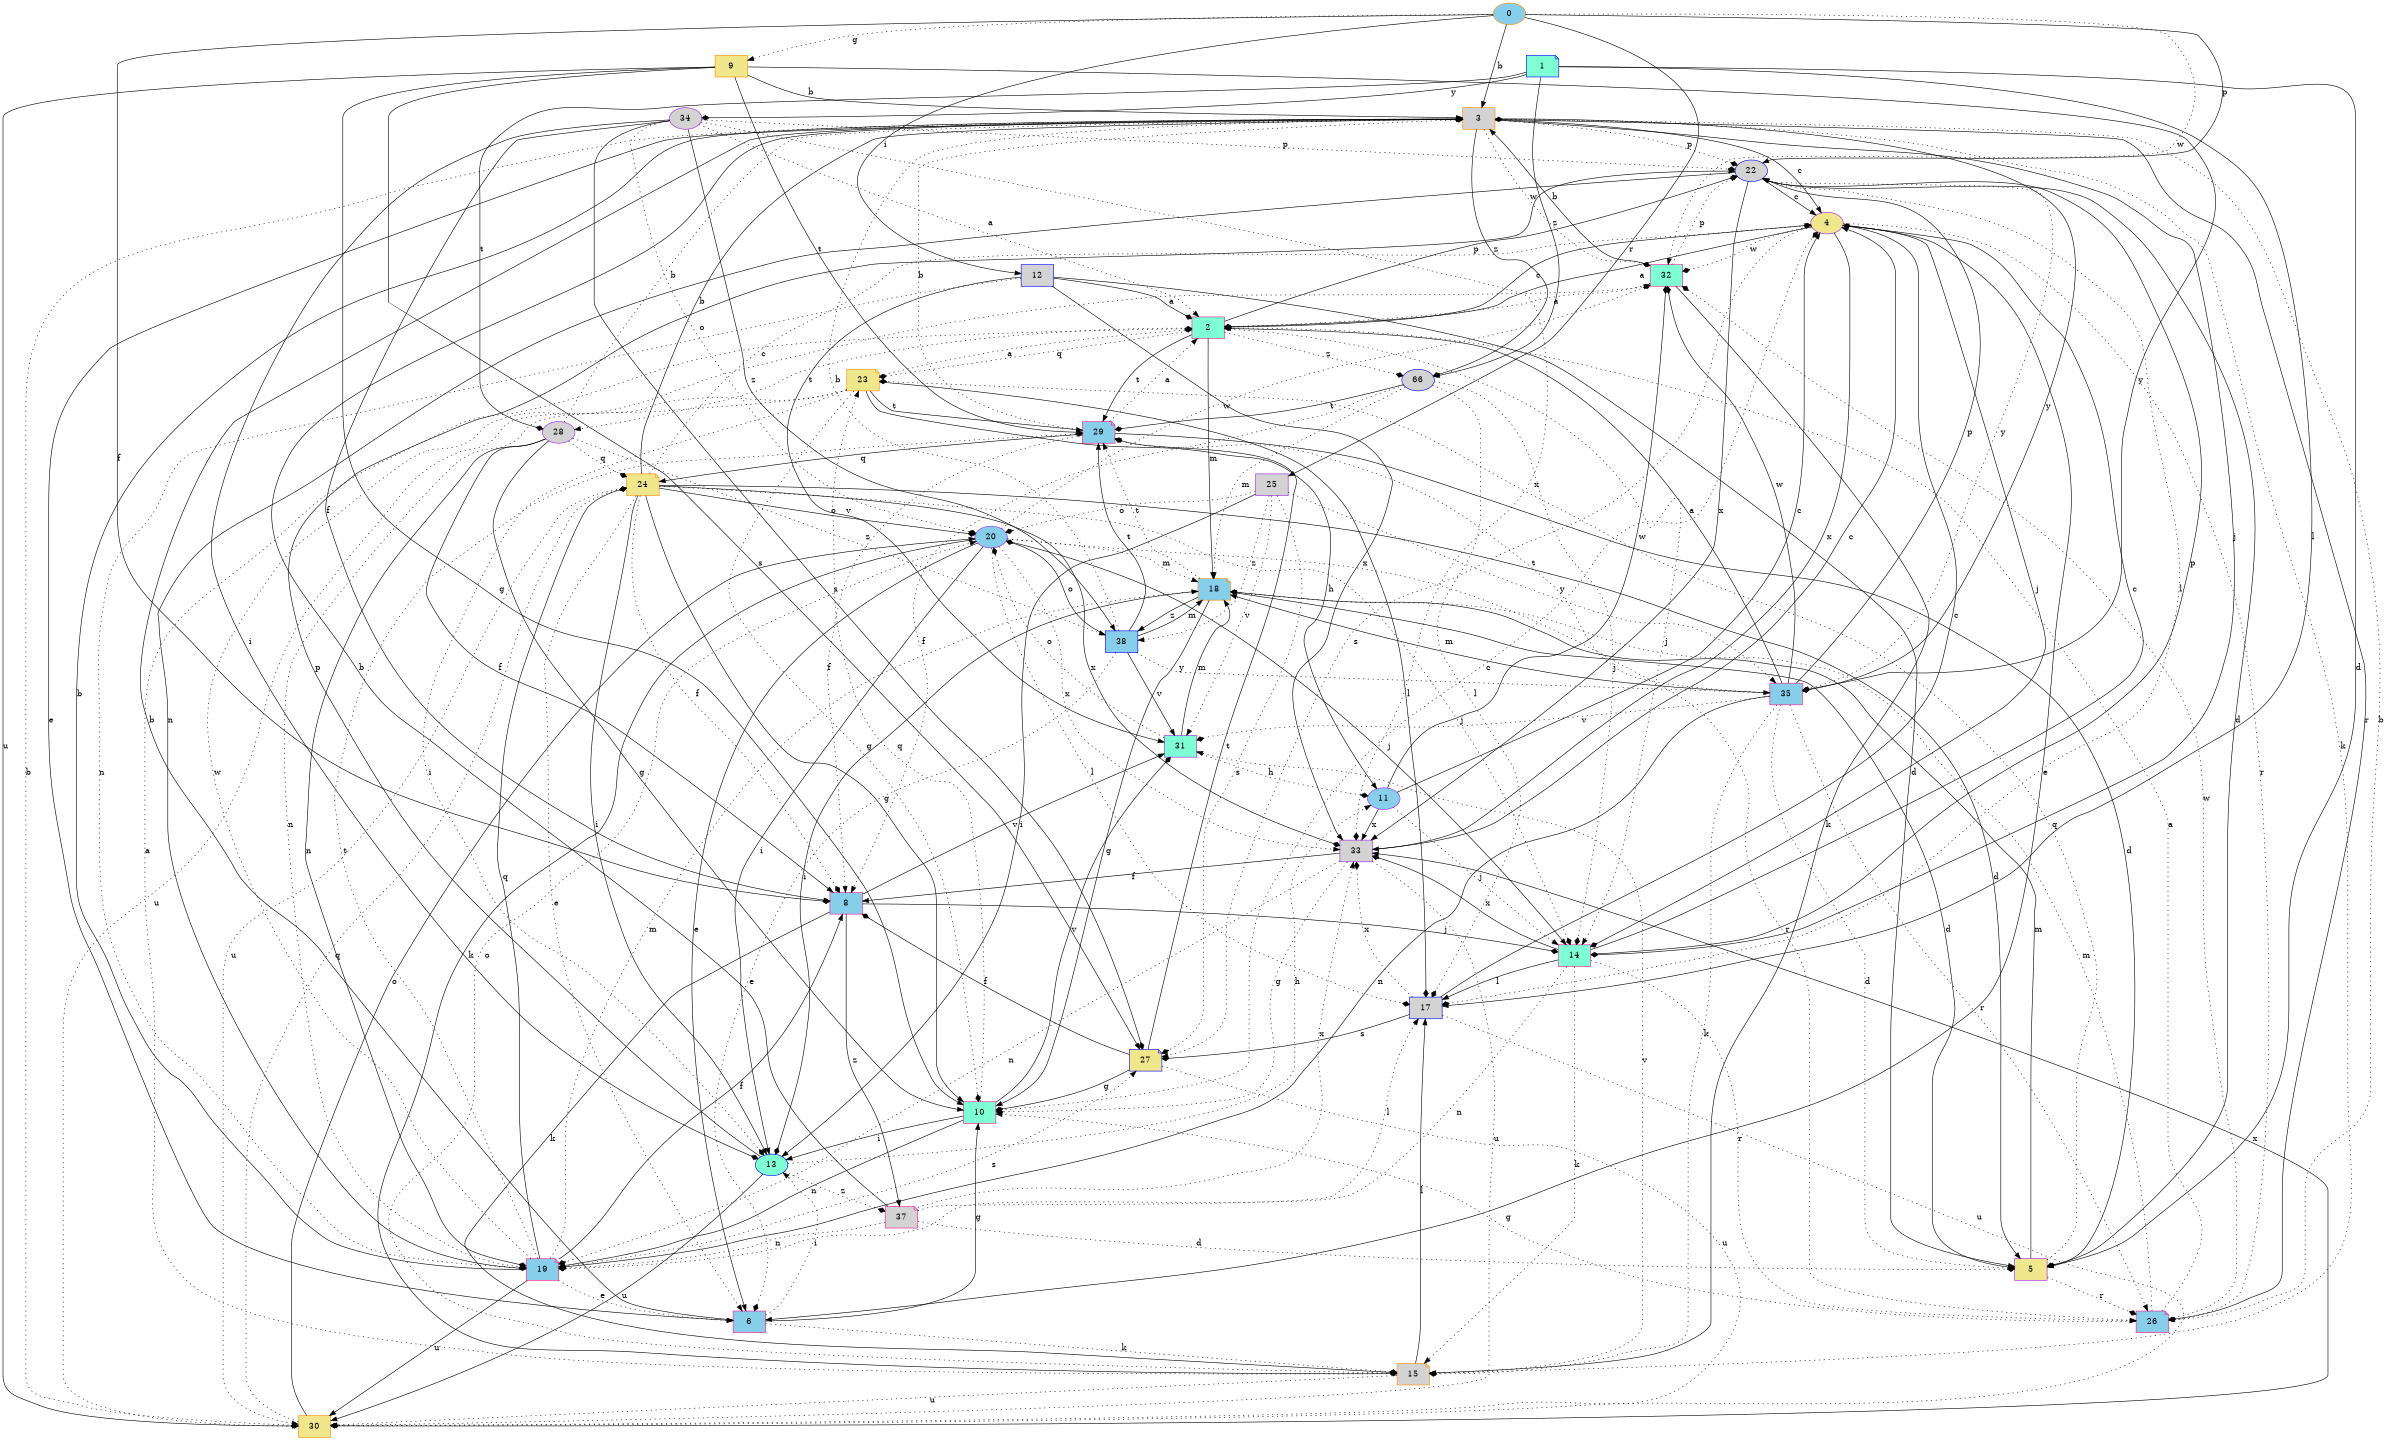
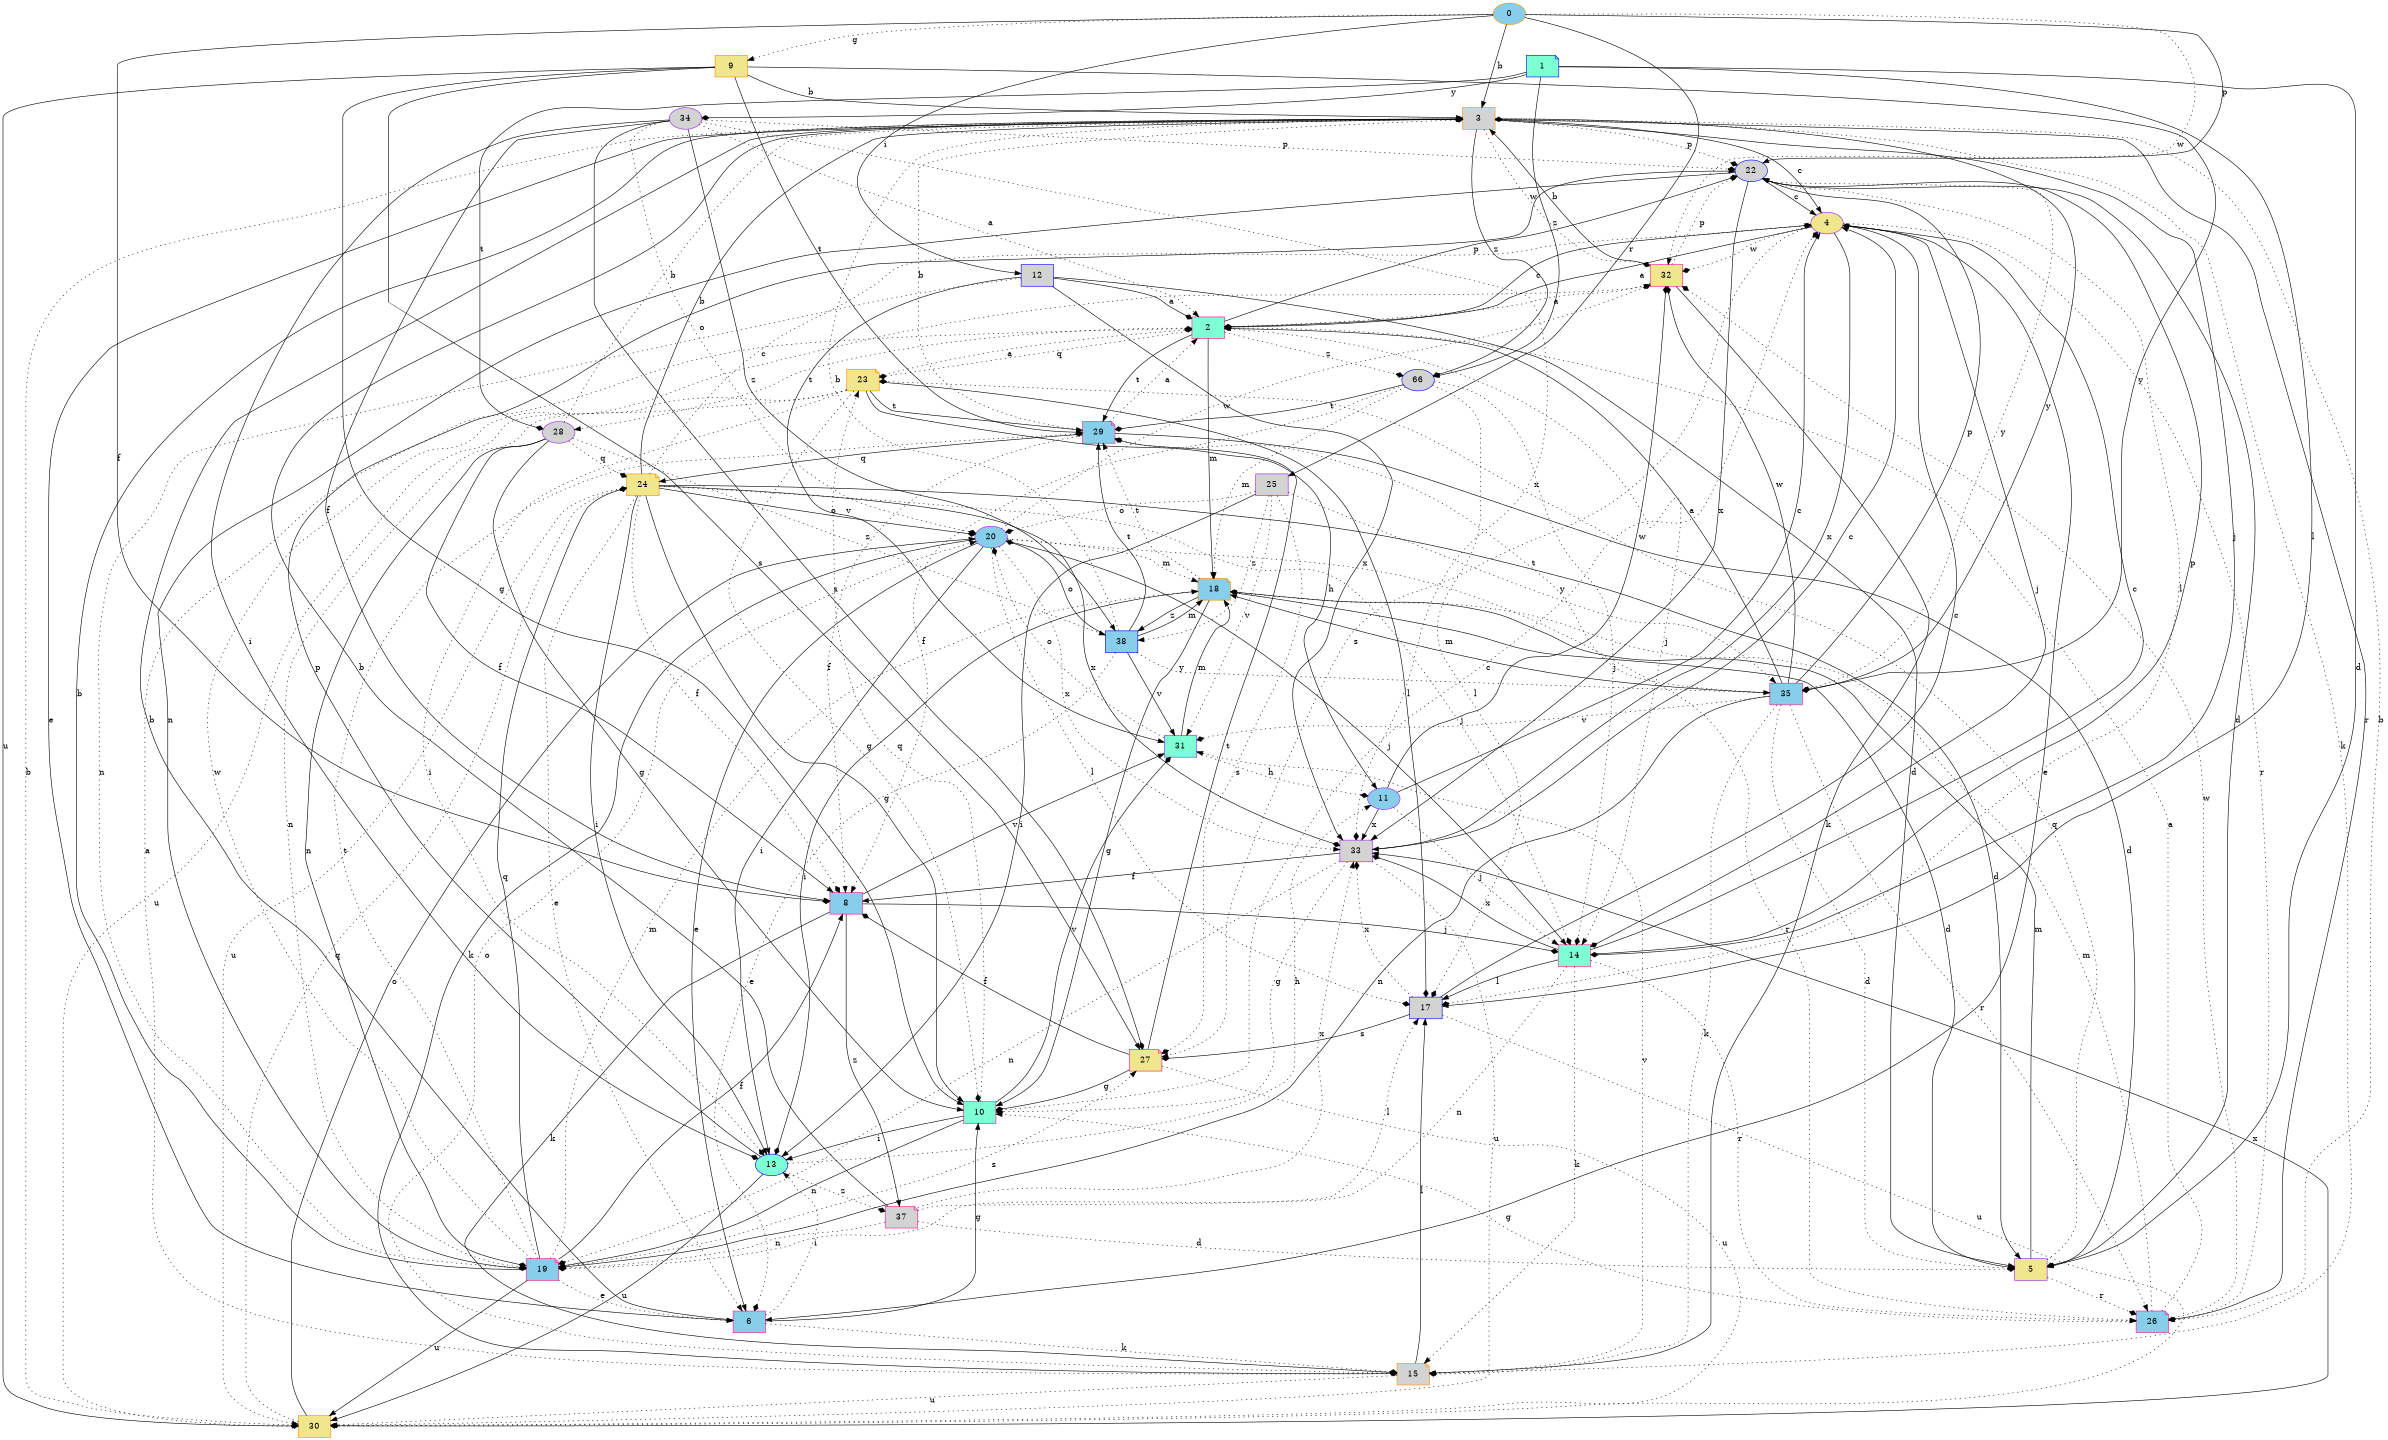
node "32": fillcolor aquamarine -> khaki
node "27": color blue -> deeppink
